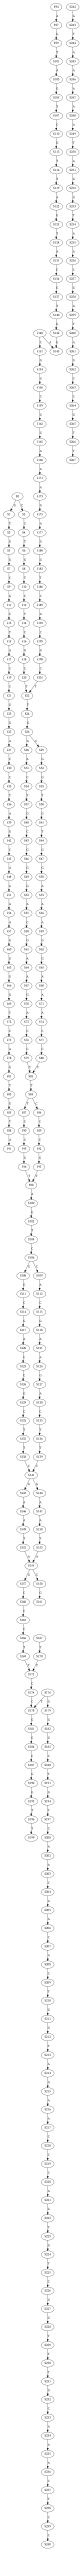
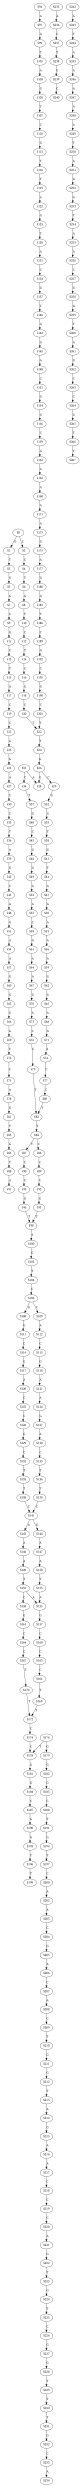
edge "S148" -> "S145": reversed
edge "S28" -> "S31": reversed
edge "S155" -> "S158": now "S152" -> "S158"
node "S164": added
edge "S234" -> "S235": removed, label "A"
